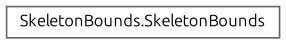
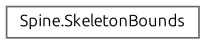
node "SkeletonBounds.SkeletonBounds": label "SkeletonBounds.SkeletonBounds" -> "Spine.SkeletonBounds"
